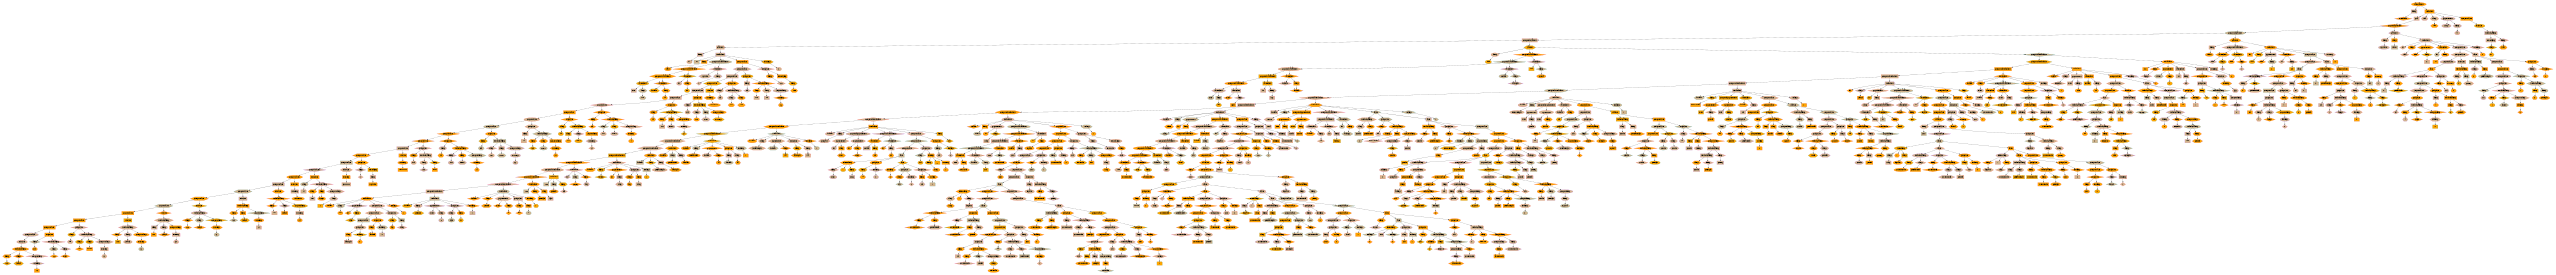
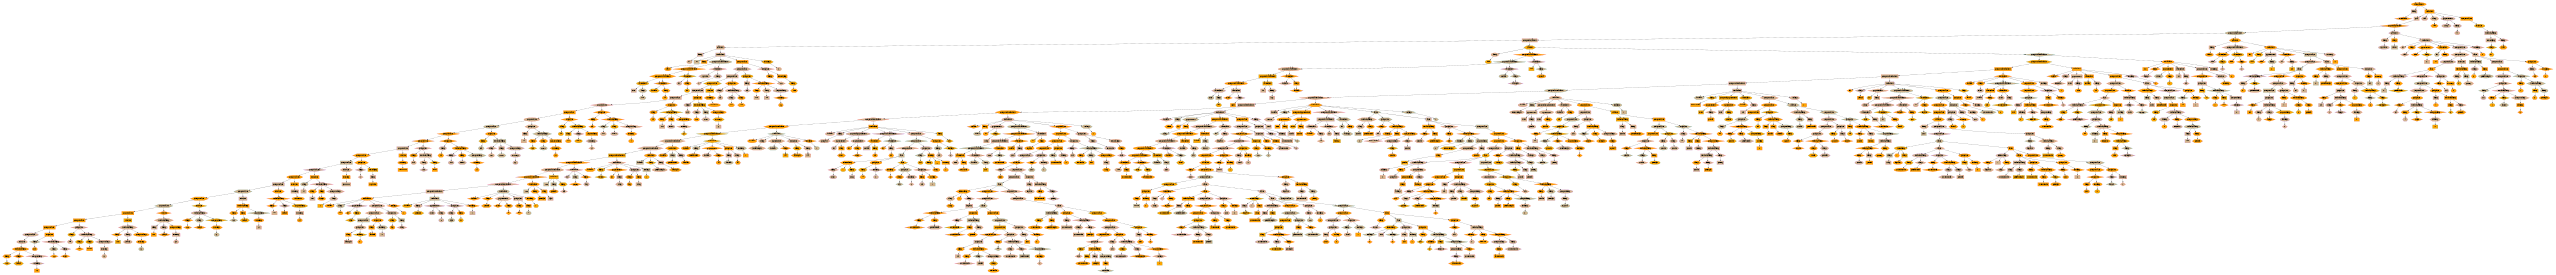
node "333": removed
node "8": added
